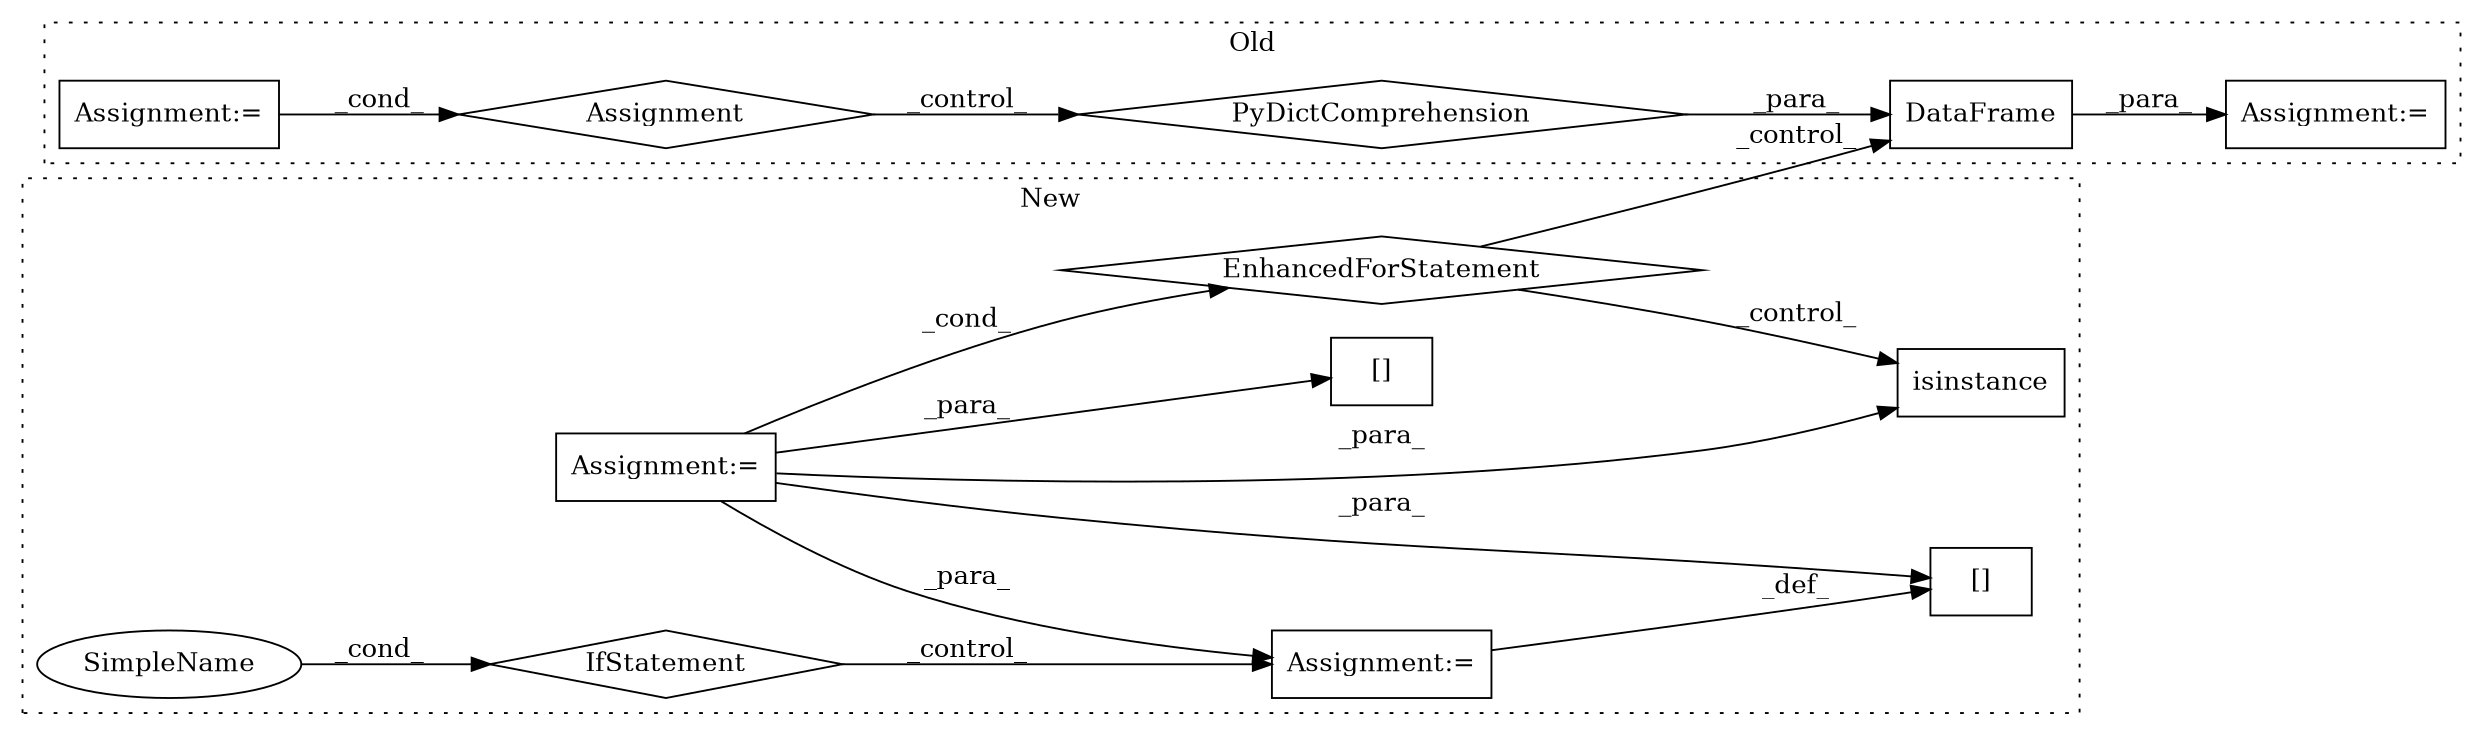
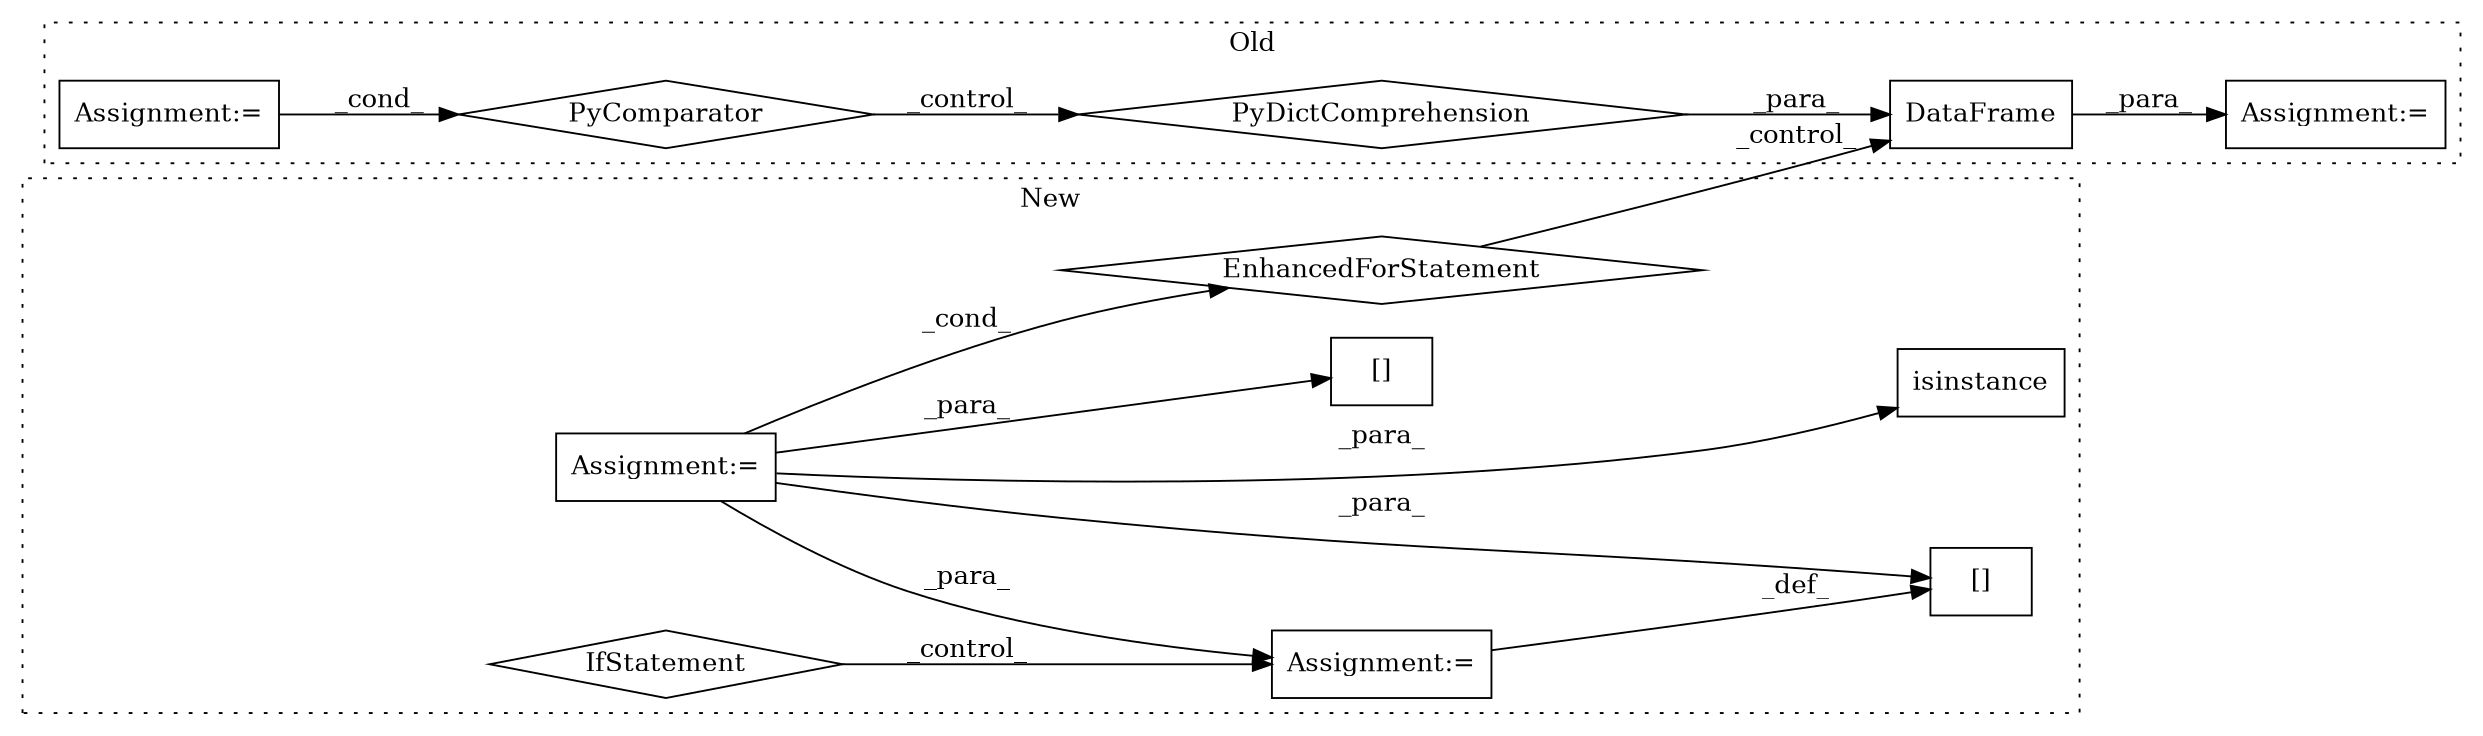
node "Assignment": label "Assignment" -> "PyComparator"
edge "EnhancedForStatement" -> "isinstance": removed, label "_control_"
node "SimpleName": removed
